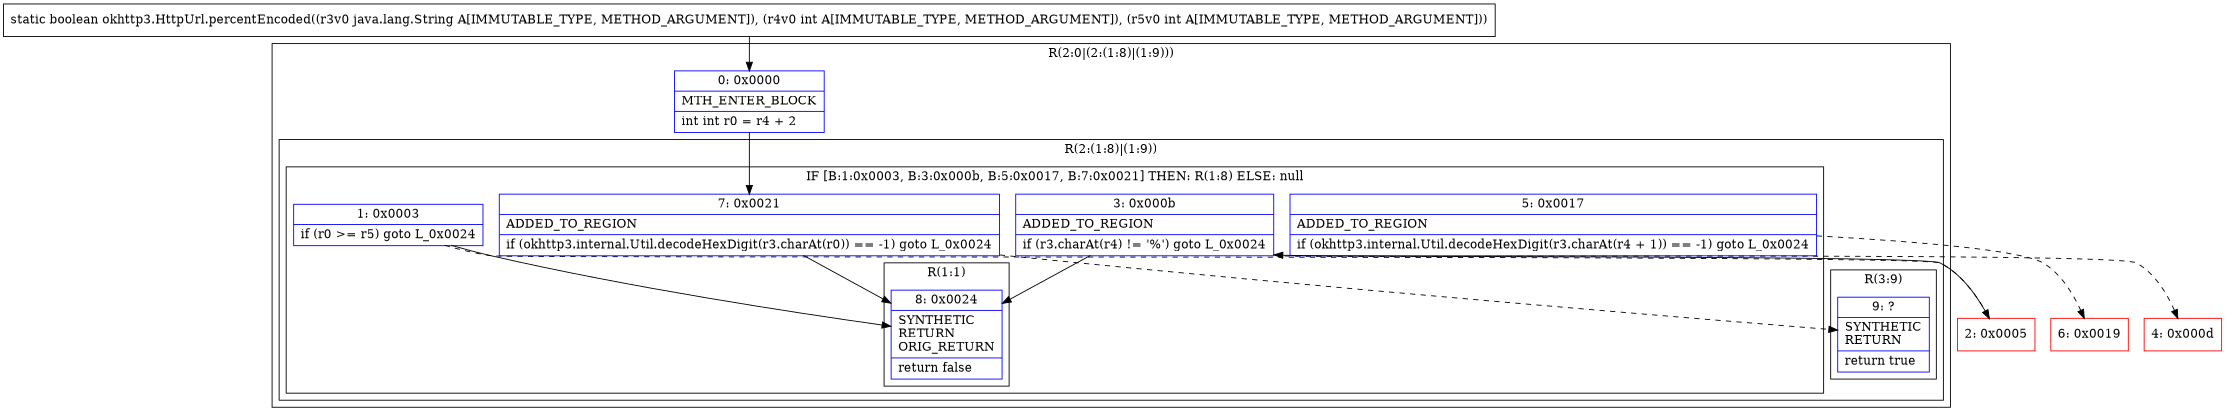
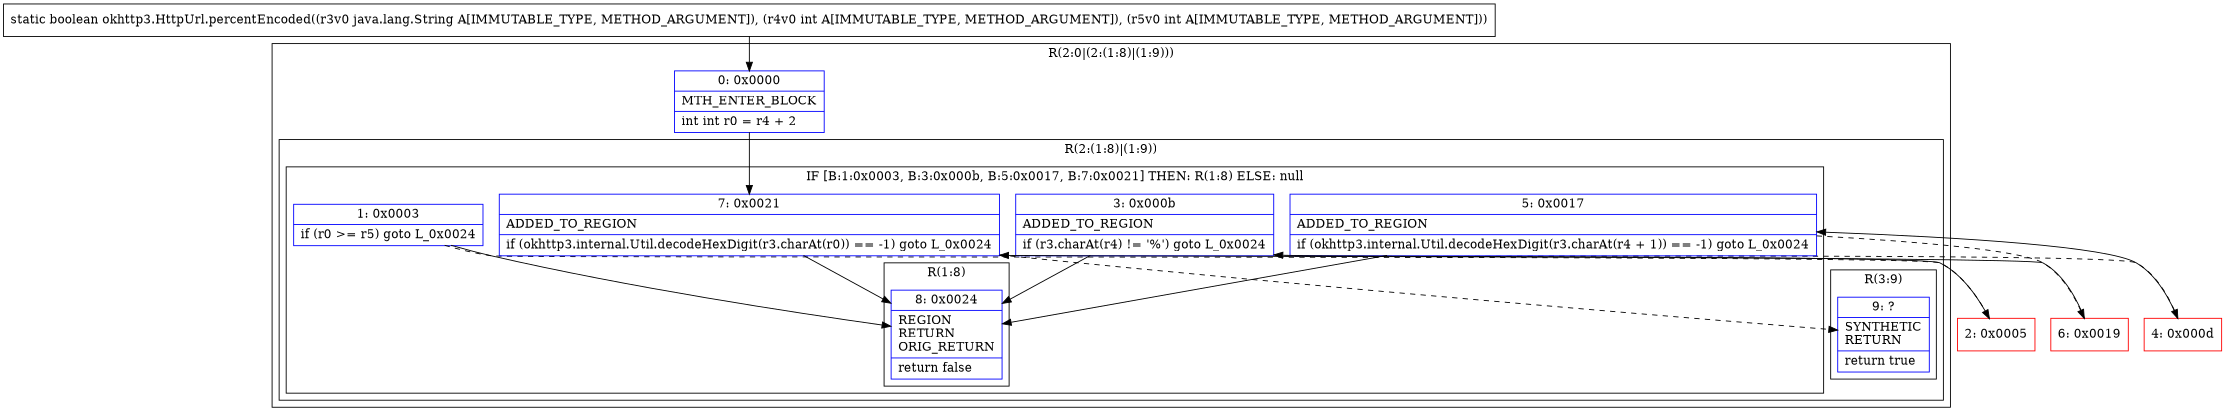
edge "4: 0x000d" -> "5: 0x0017": added
edge "6: 0x0019" -> "7: 0x0021": added
cluster "R(1:1)": label "R(1:1)" -> "R(1:8)"
edge "5: 0x0017" -> "8: 0x0024": added
node "8: 0x0024": text "SYNTHETIC" -> "REGION"
